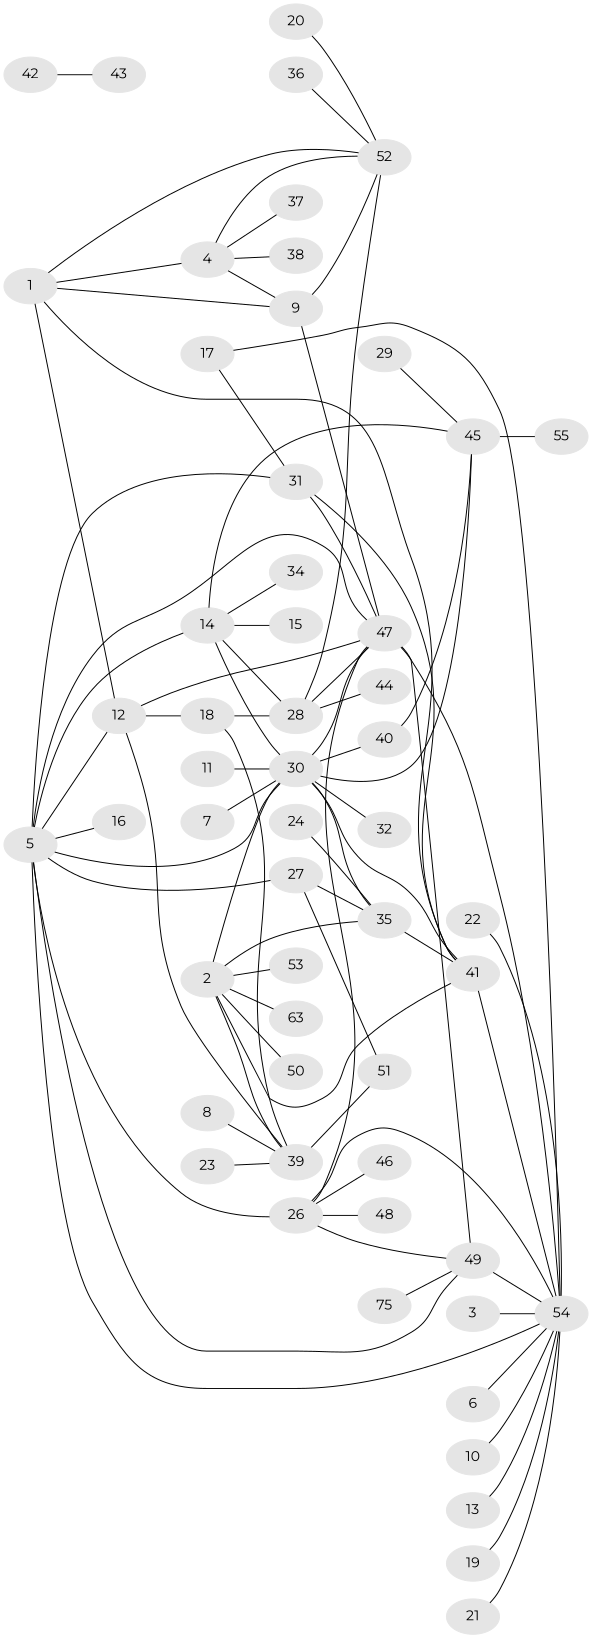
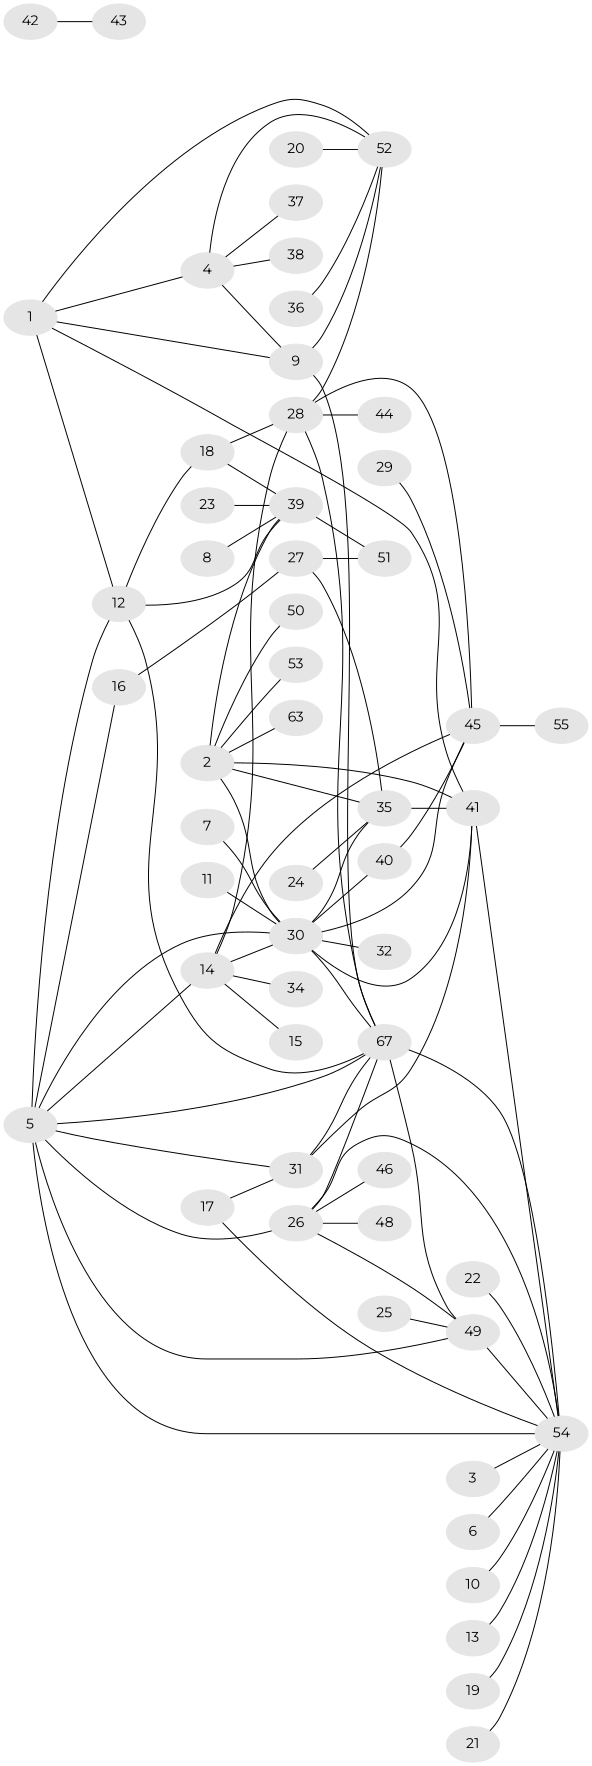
edge "28" -- "45": added
node "47": label "47" -> "67"
edge "5" -- "27": now "16" -- "27"
node "75": label "75" -> "25"
